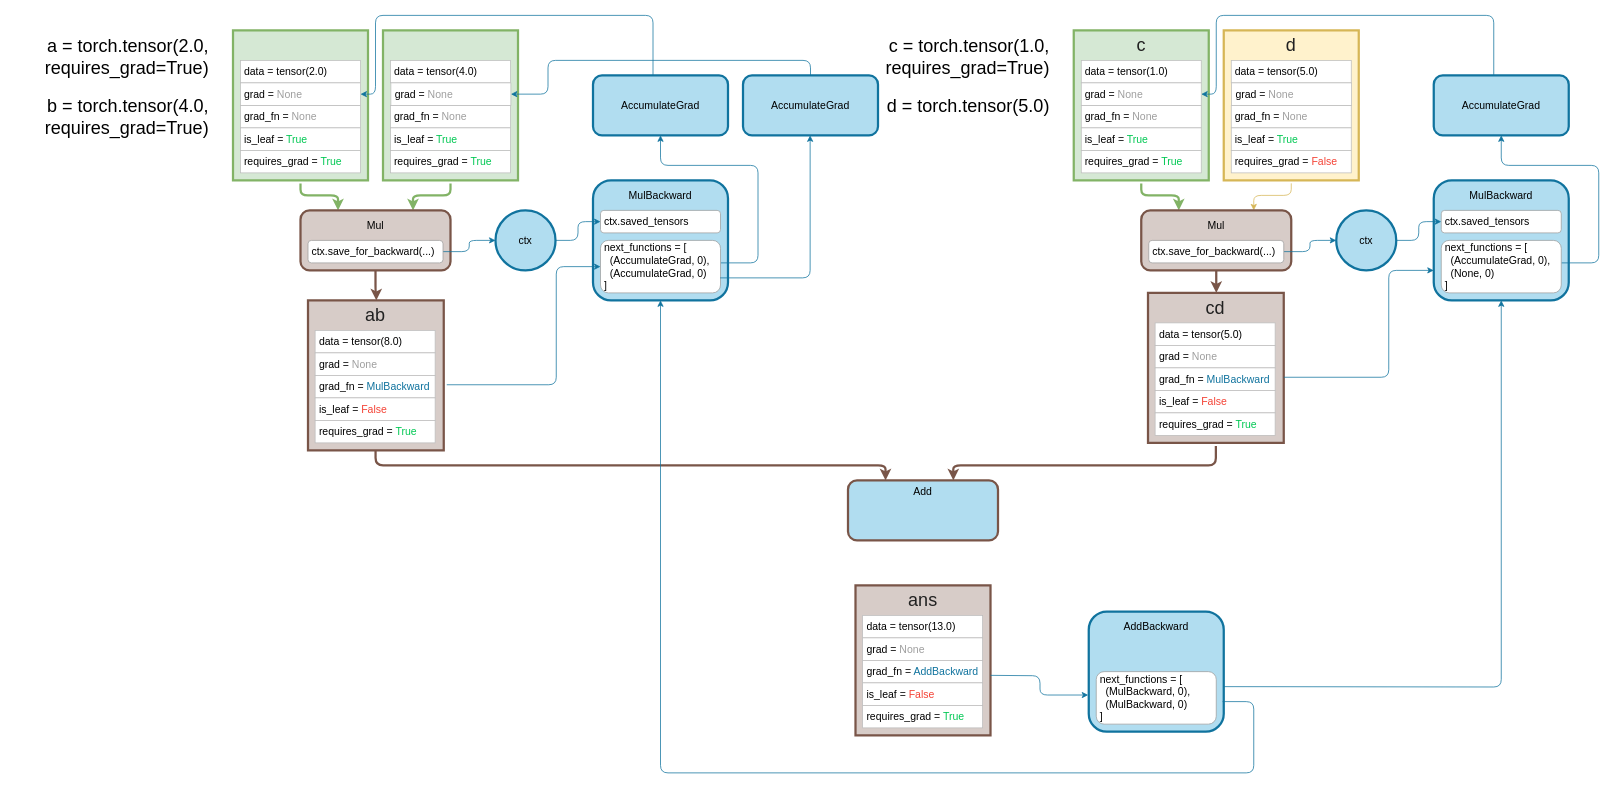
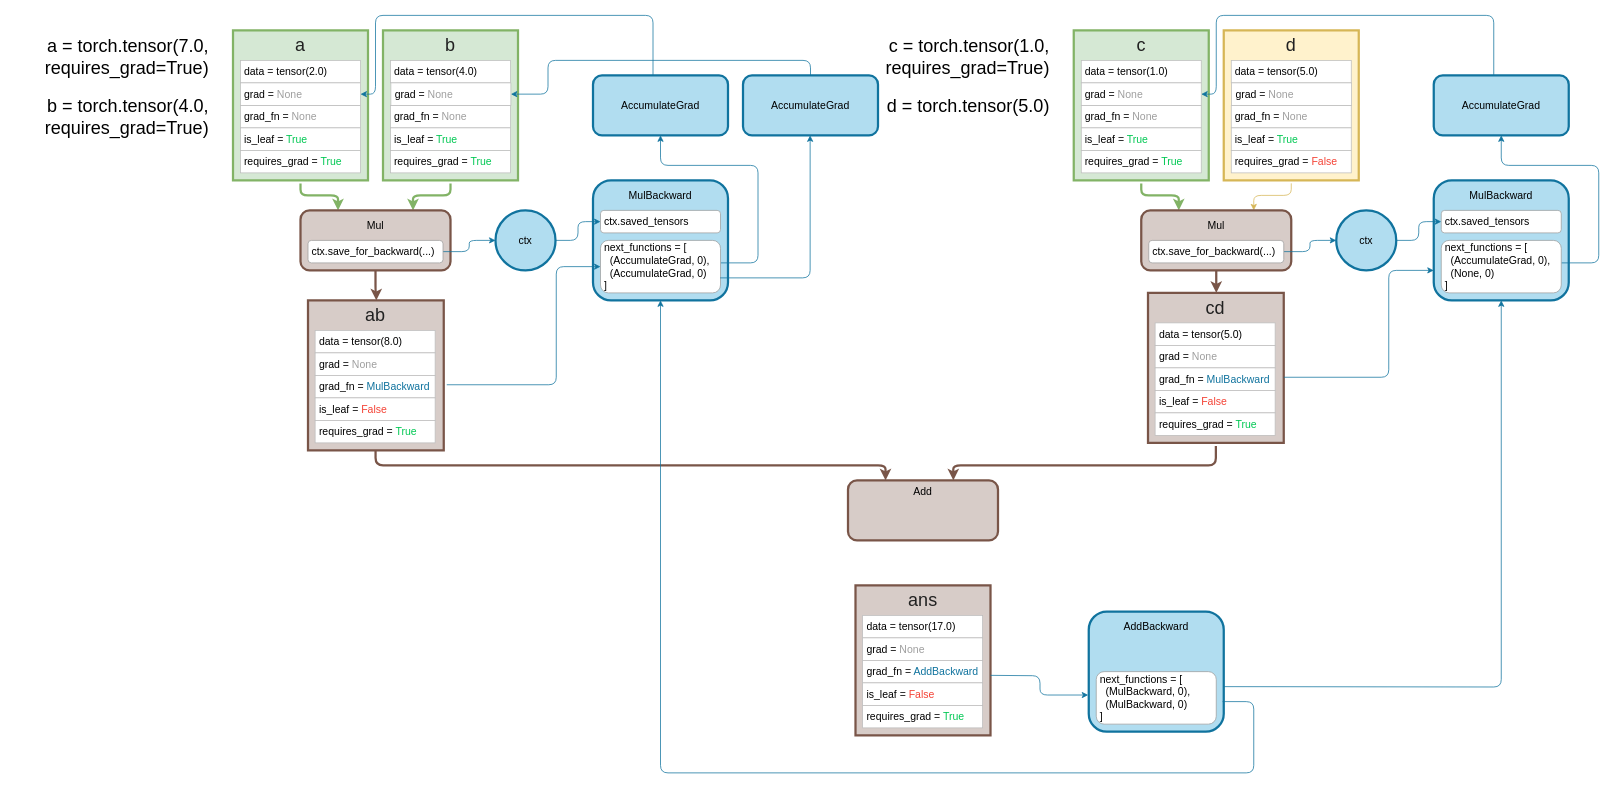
node "a": added
node "b": added
node "a = torch.tensor(2.0, requires_grad=True)": label "a = torch.tensor(2.0, requires_grad=True)" -> "a = torch.tensor(7.0, requires_grad=True)"
node "Add": fillcolor #b1ddf0 -> #d7ccc8
node "data = tensor(13.0)": label "data = tensor(13.0)" -> "data = tensor(17.0)"
